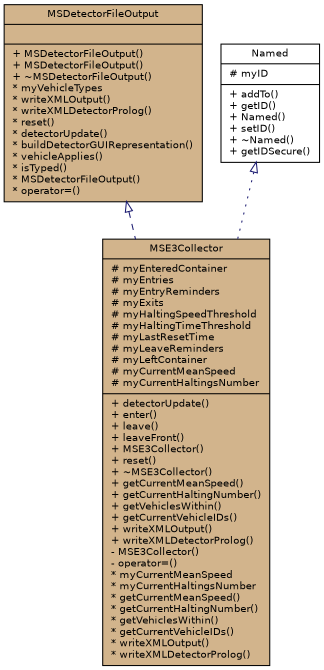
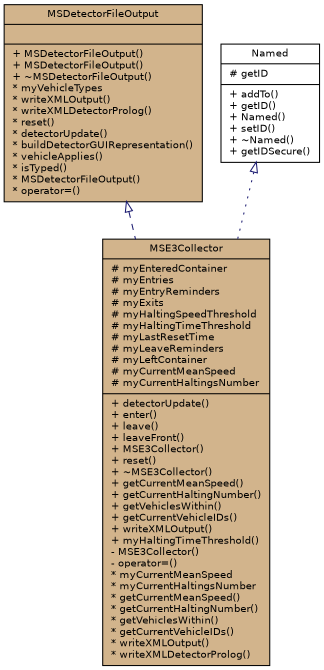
node "Named": text "# myID" -> "# getID"
node "MSE3Collector": text "+ writeXMLDetectorProlog()" -> "+ myHaltingTimeThreshold()"
